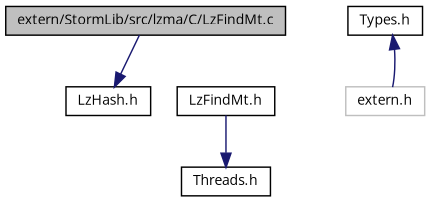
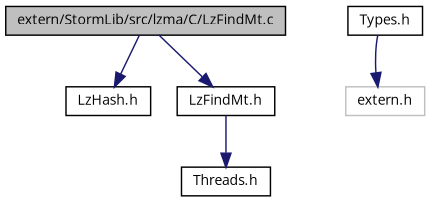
edge "extern/StormLib/src/lzma/C/LzFindMt.c" -> "LzFindMt.h": added
edge "extern.h" -> "Types.h": reversed
